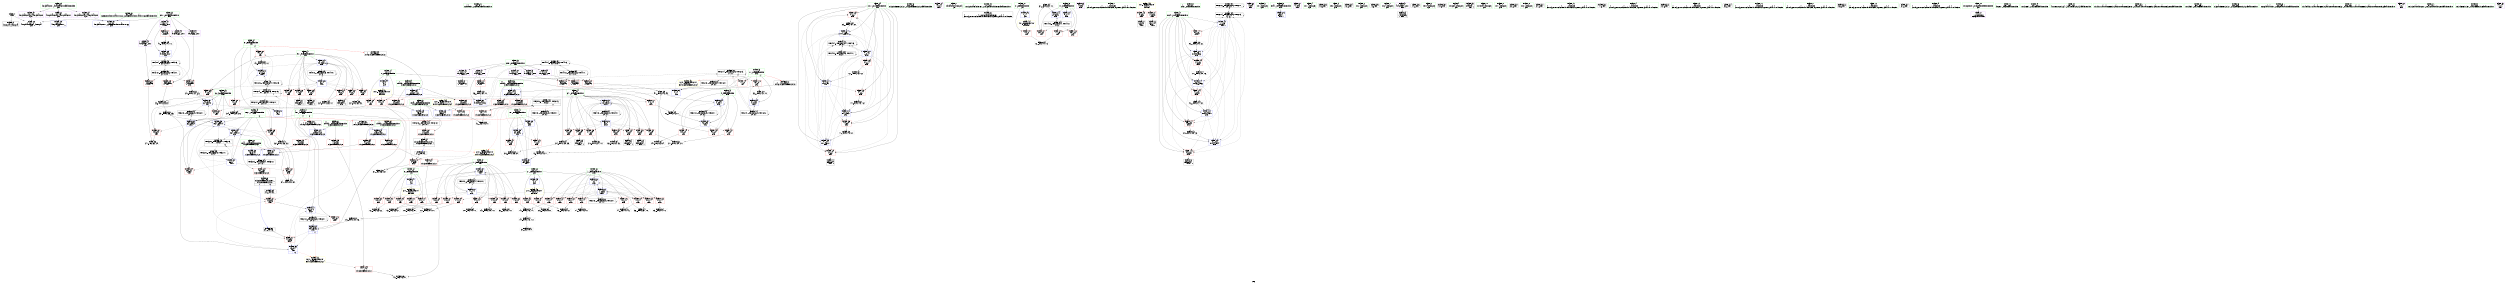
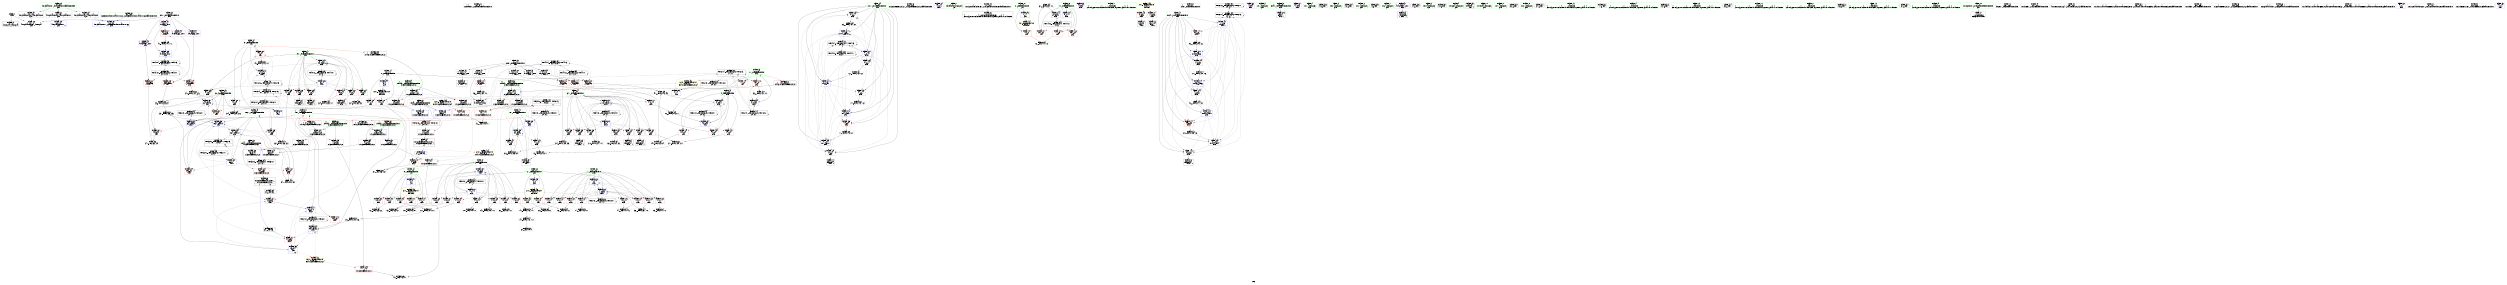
edge "NodeID: 155" -> "NodeID: 351": now "NodeID: 156" -> "NodeID: 351"
